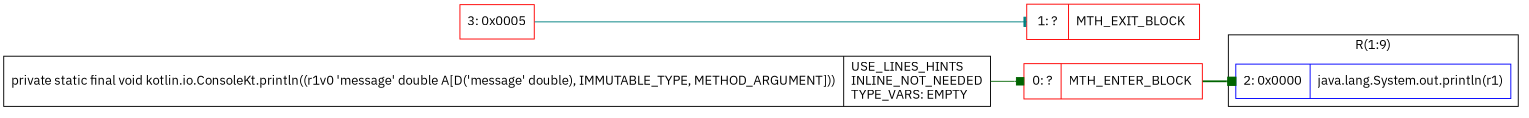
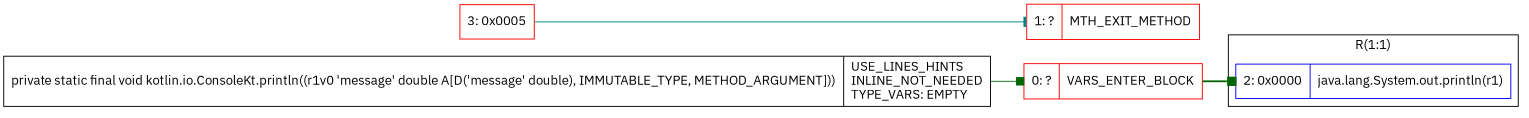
node "1: ?": text "MTH_EXIT_BLOCK" -> "MTH_EXIT_METHOD"
cluster "R(1:9)": label "R(1:9)" -> "R(1:1)"
node "0: ?": text "MTH_ENTER_BLOCK" -> "VARS_ENTER_BLOCK"
